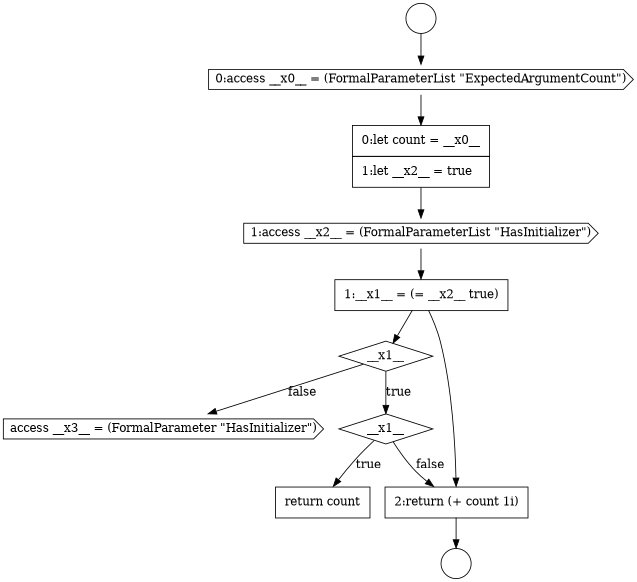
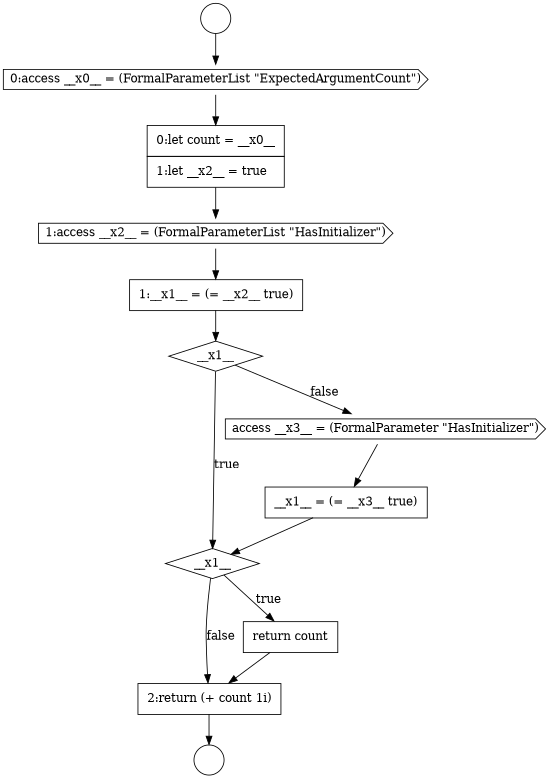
edge "1:__x1__ = (= __x2__ true)" -> "2:return (+ count 1i)": now "return count" -> "2:return (+ count 1i)"
node "__x1__ = (= __x3__ true)": added
